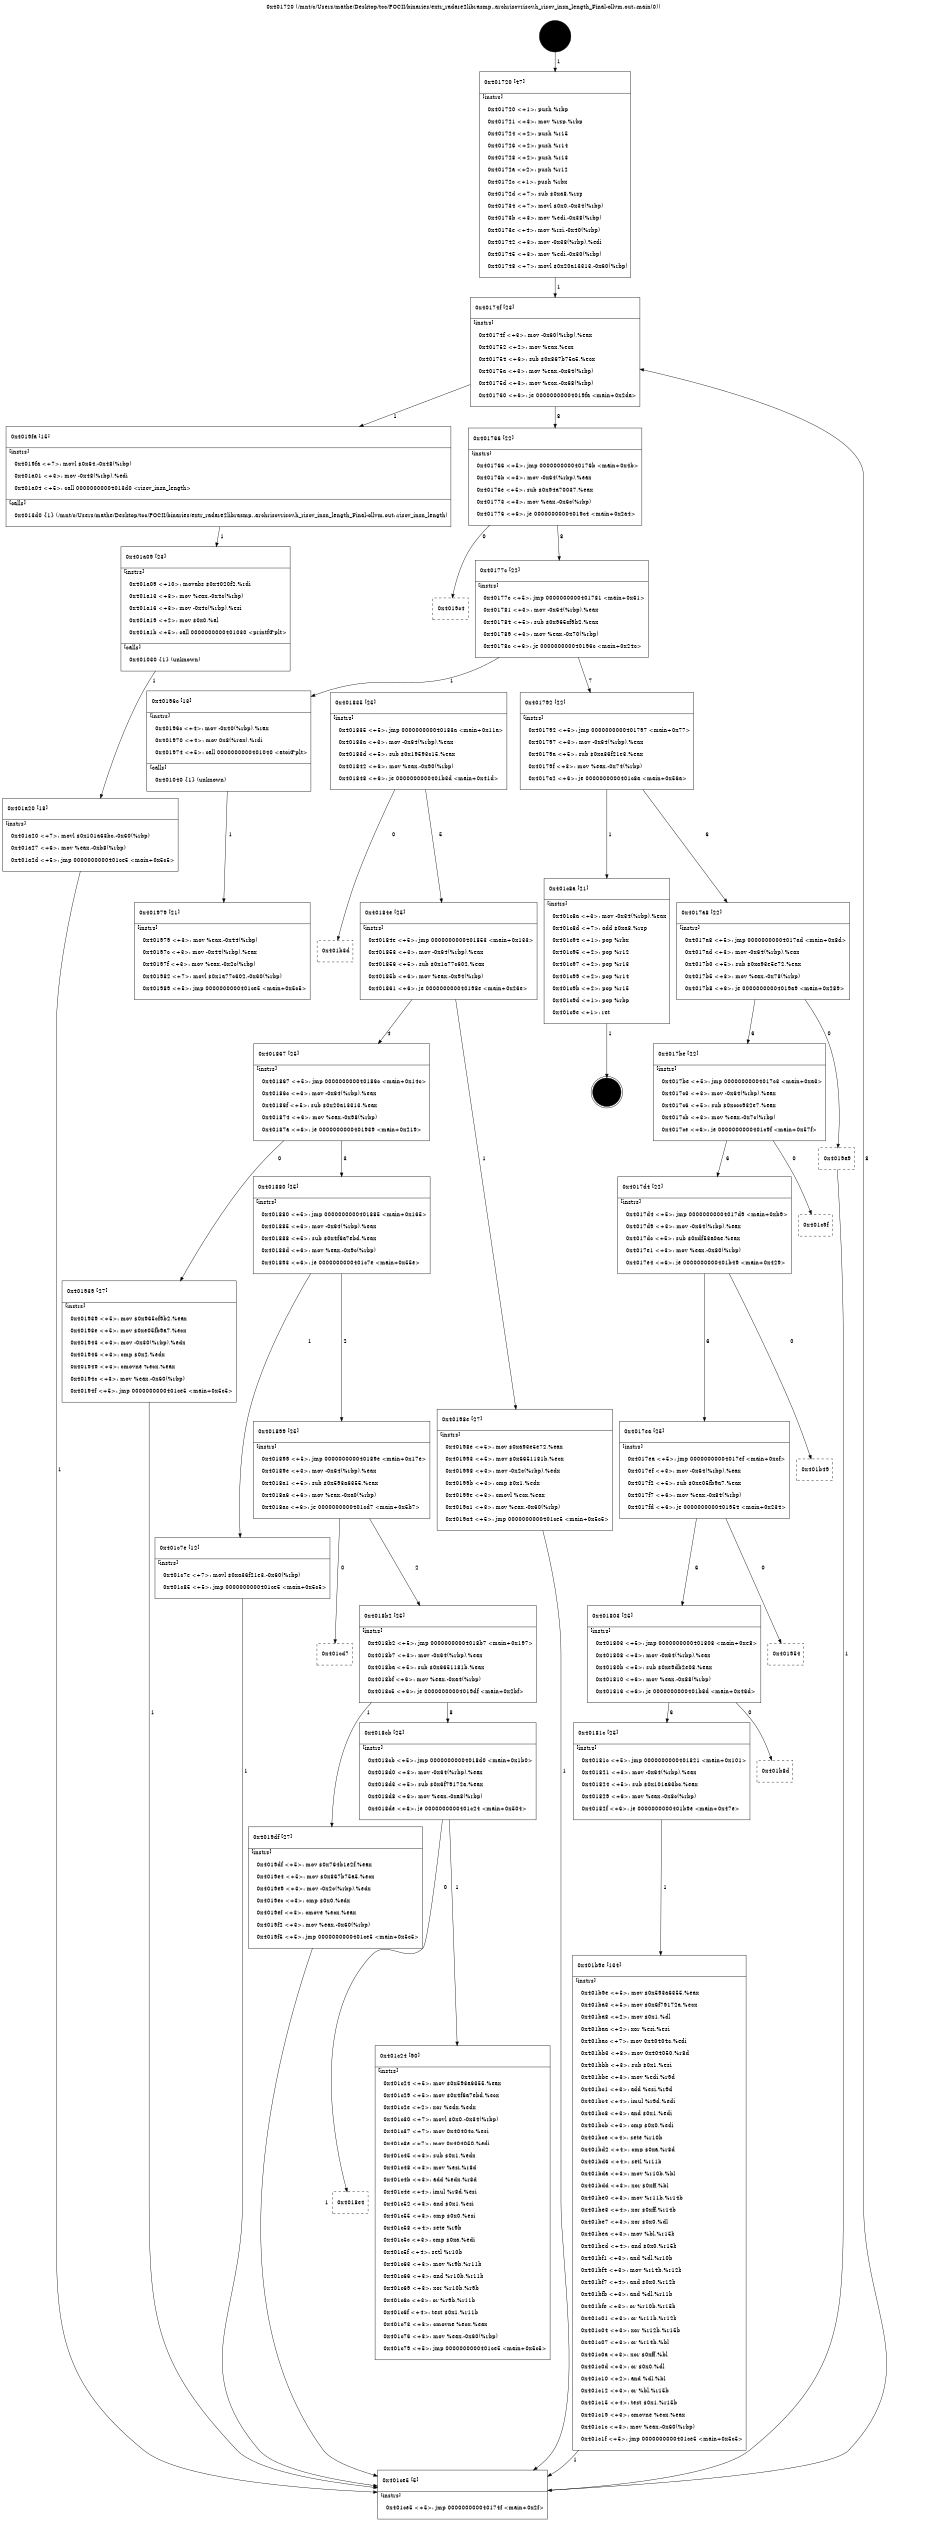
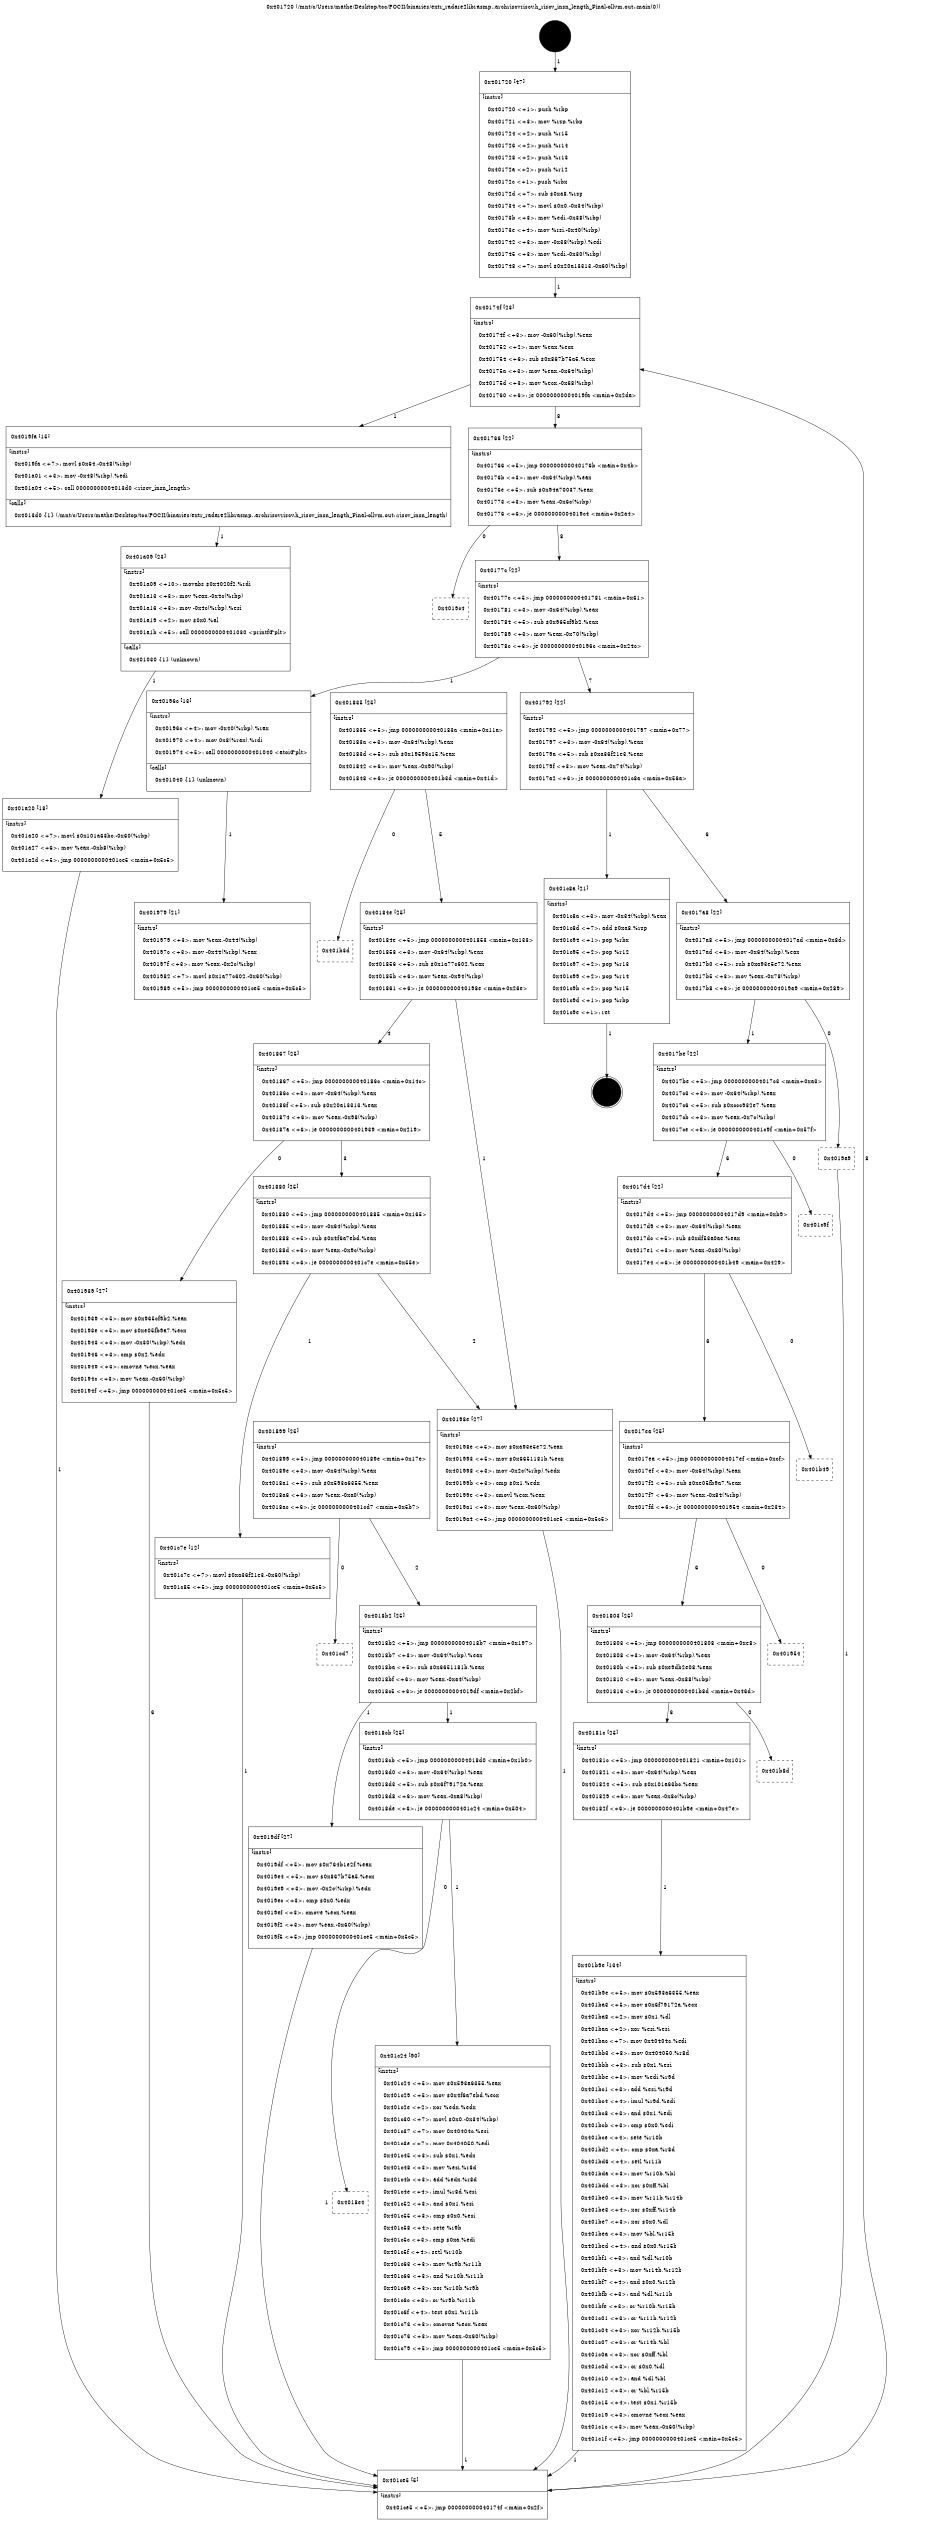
edge "0x4017a8 [22]" -> "0x4017be [22]": label " 6" -> " 1"
edge "0x401880 [25]" -> "0x401899 [25]": now "0x401880 [25]" -> "0x40198e [27]"
edge "0x401939 [27]" -> "0x401ce5 [5]": label " 1" -> " 6"
edge "0x4018b2 [25]" -> "0x4018cb [25]": label " 8" -> " 1"
edge "0x401c24 [90]" -> "0x401ce5 [5]": added, label "1"
